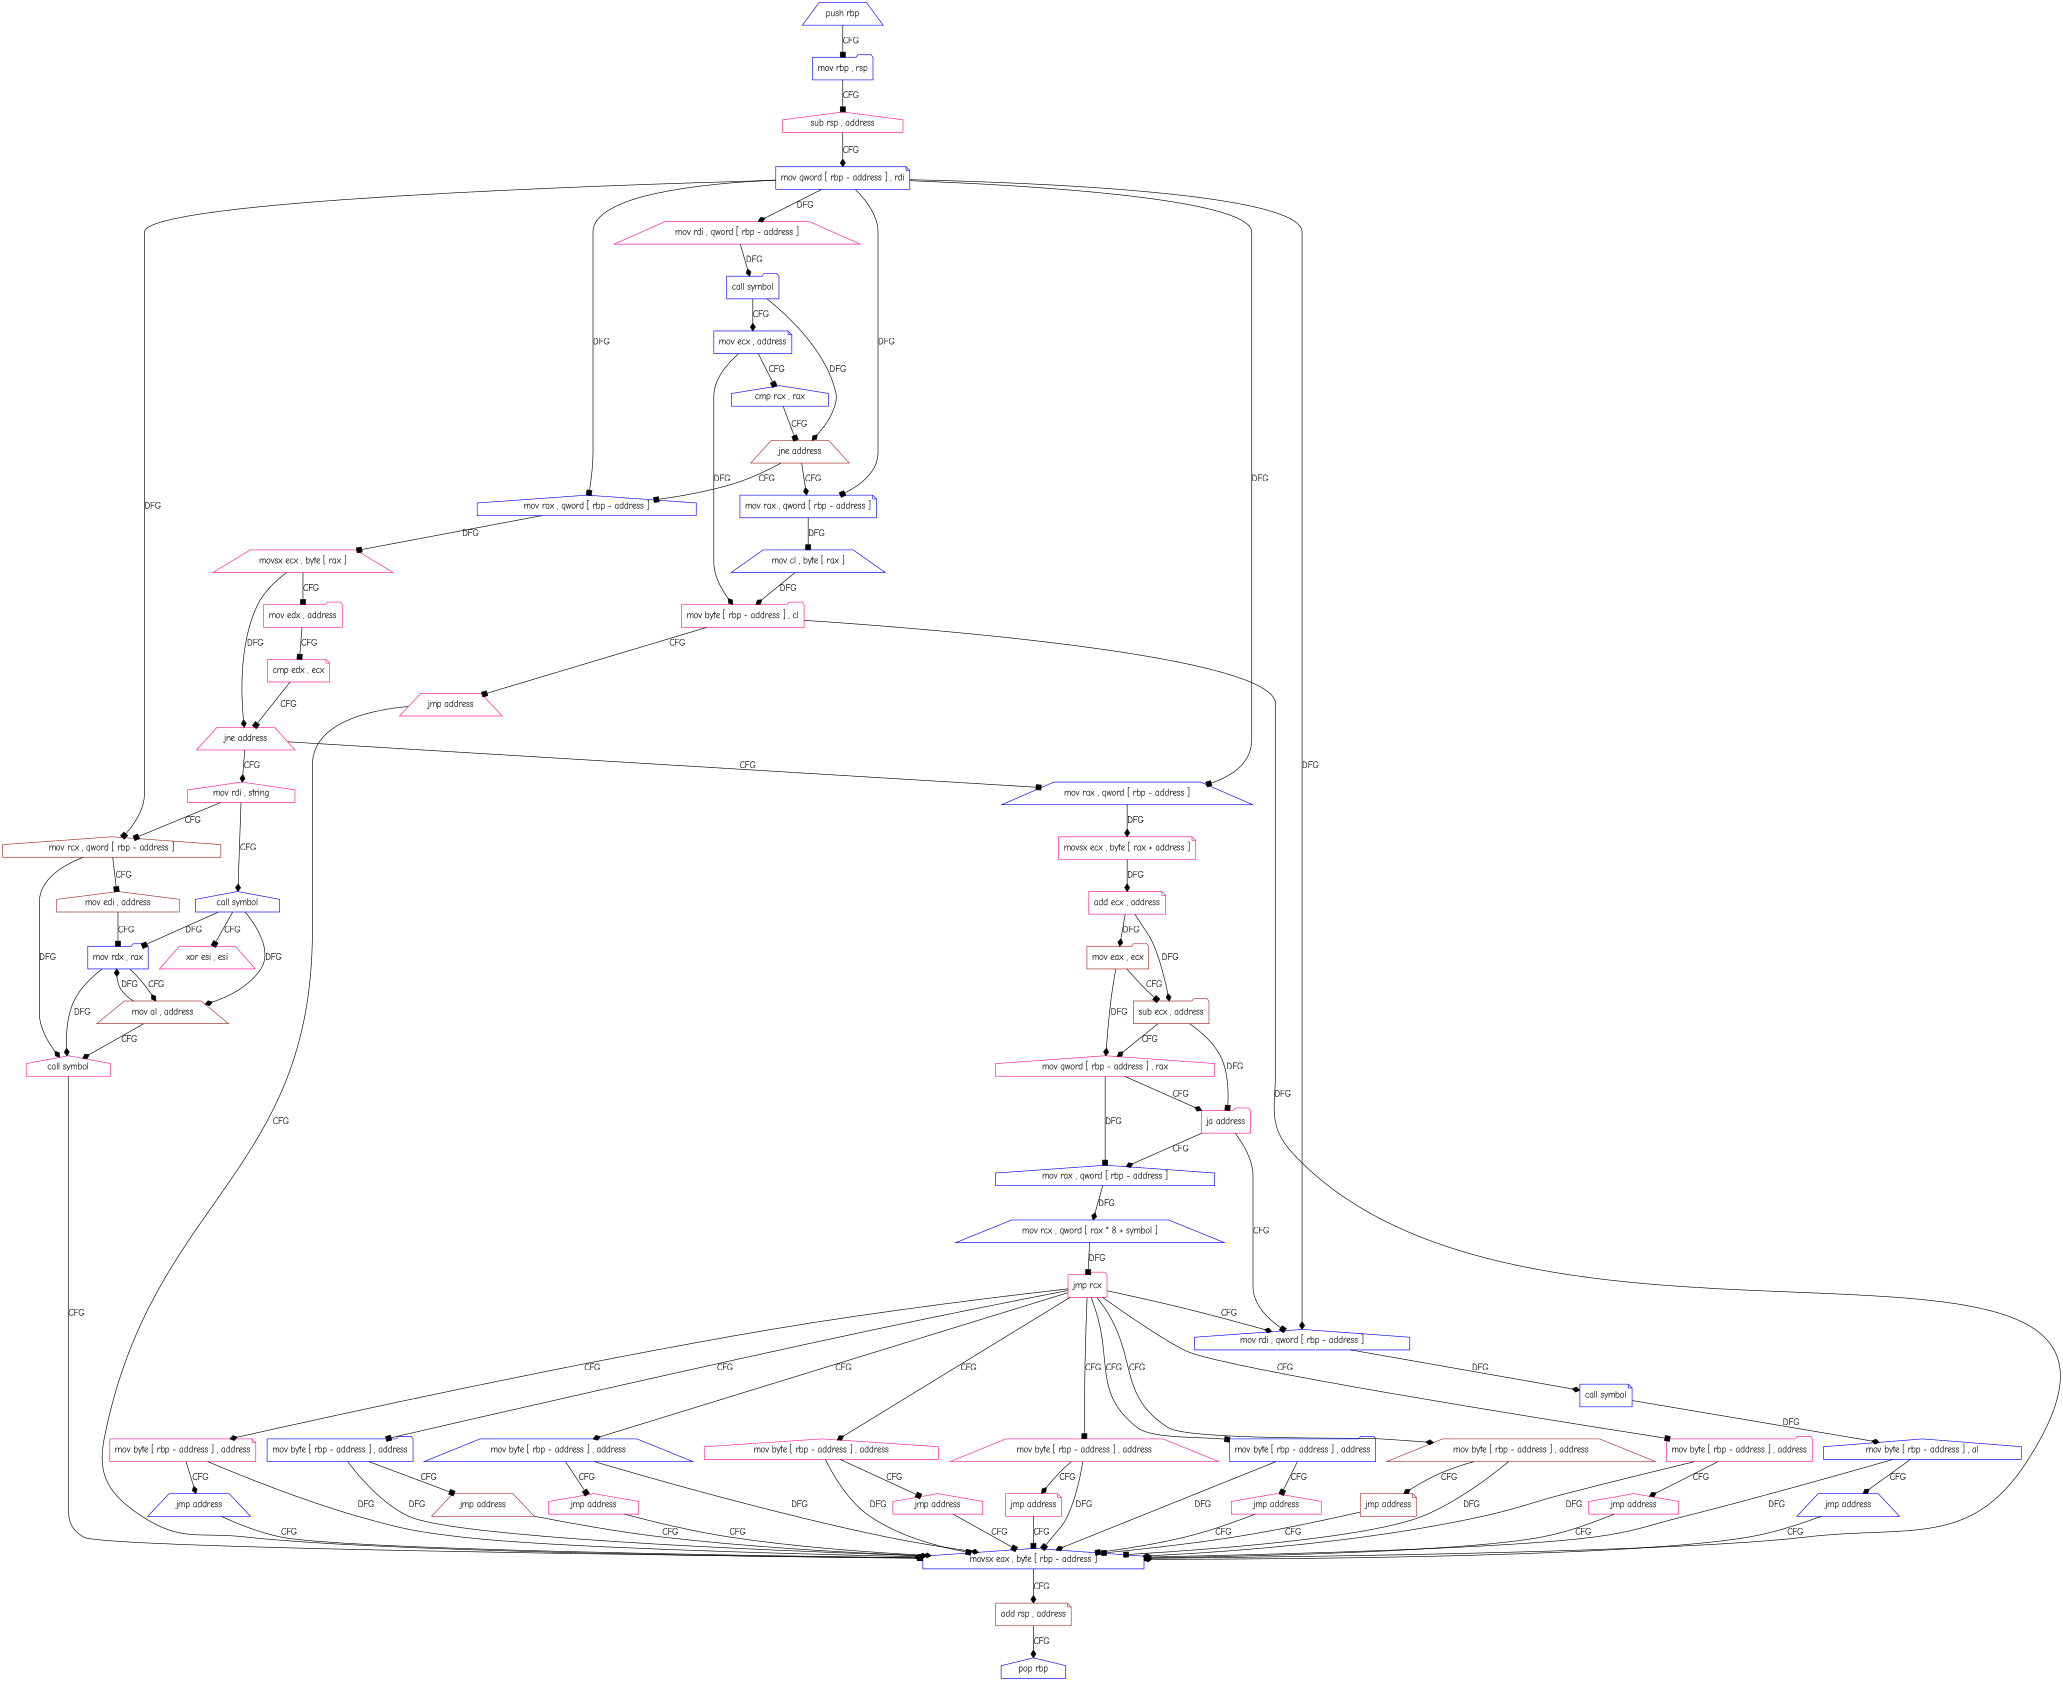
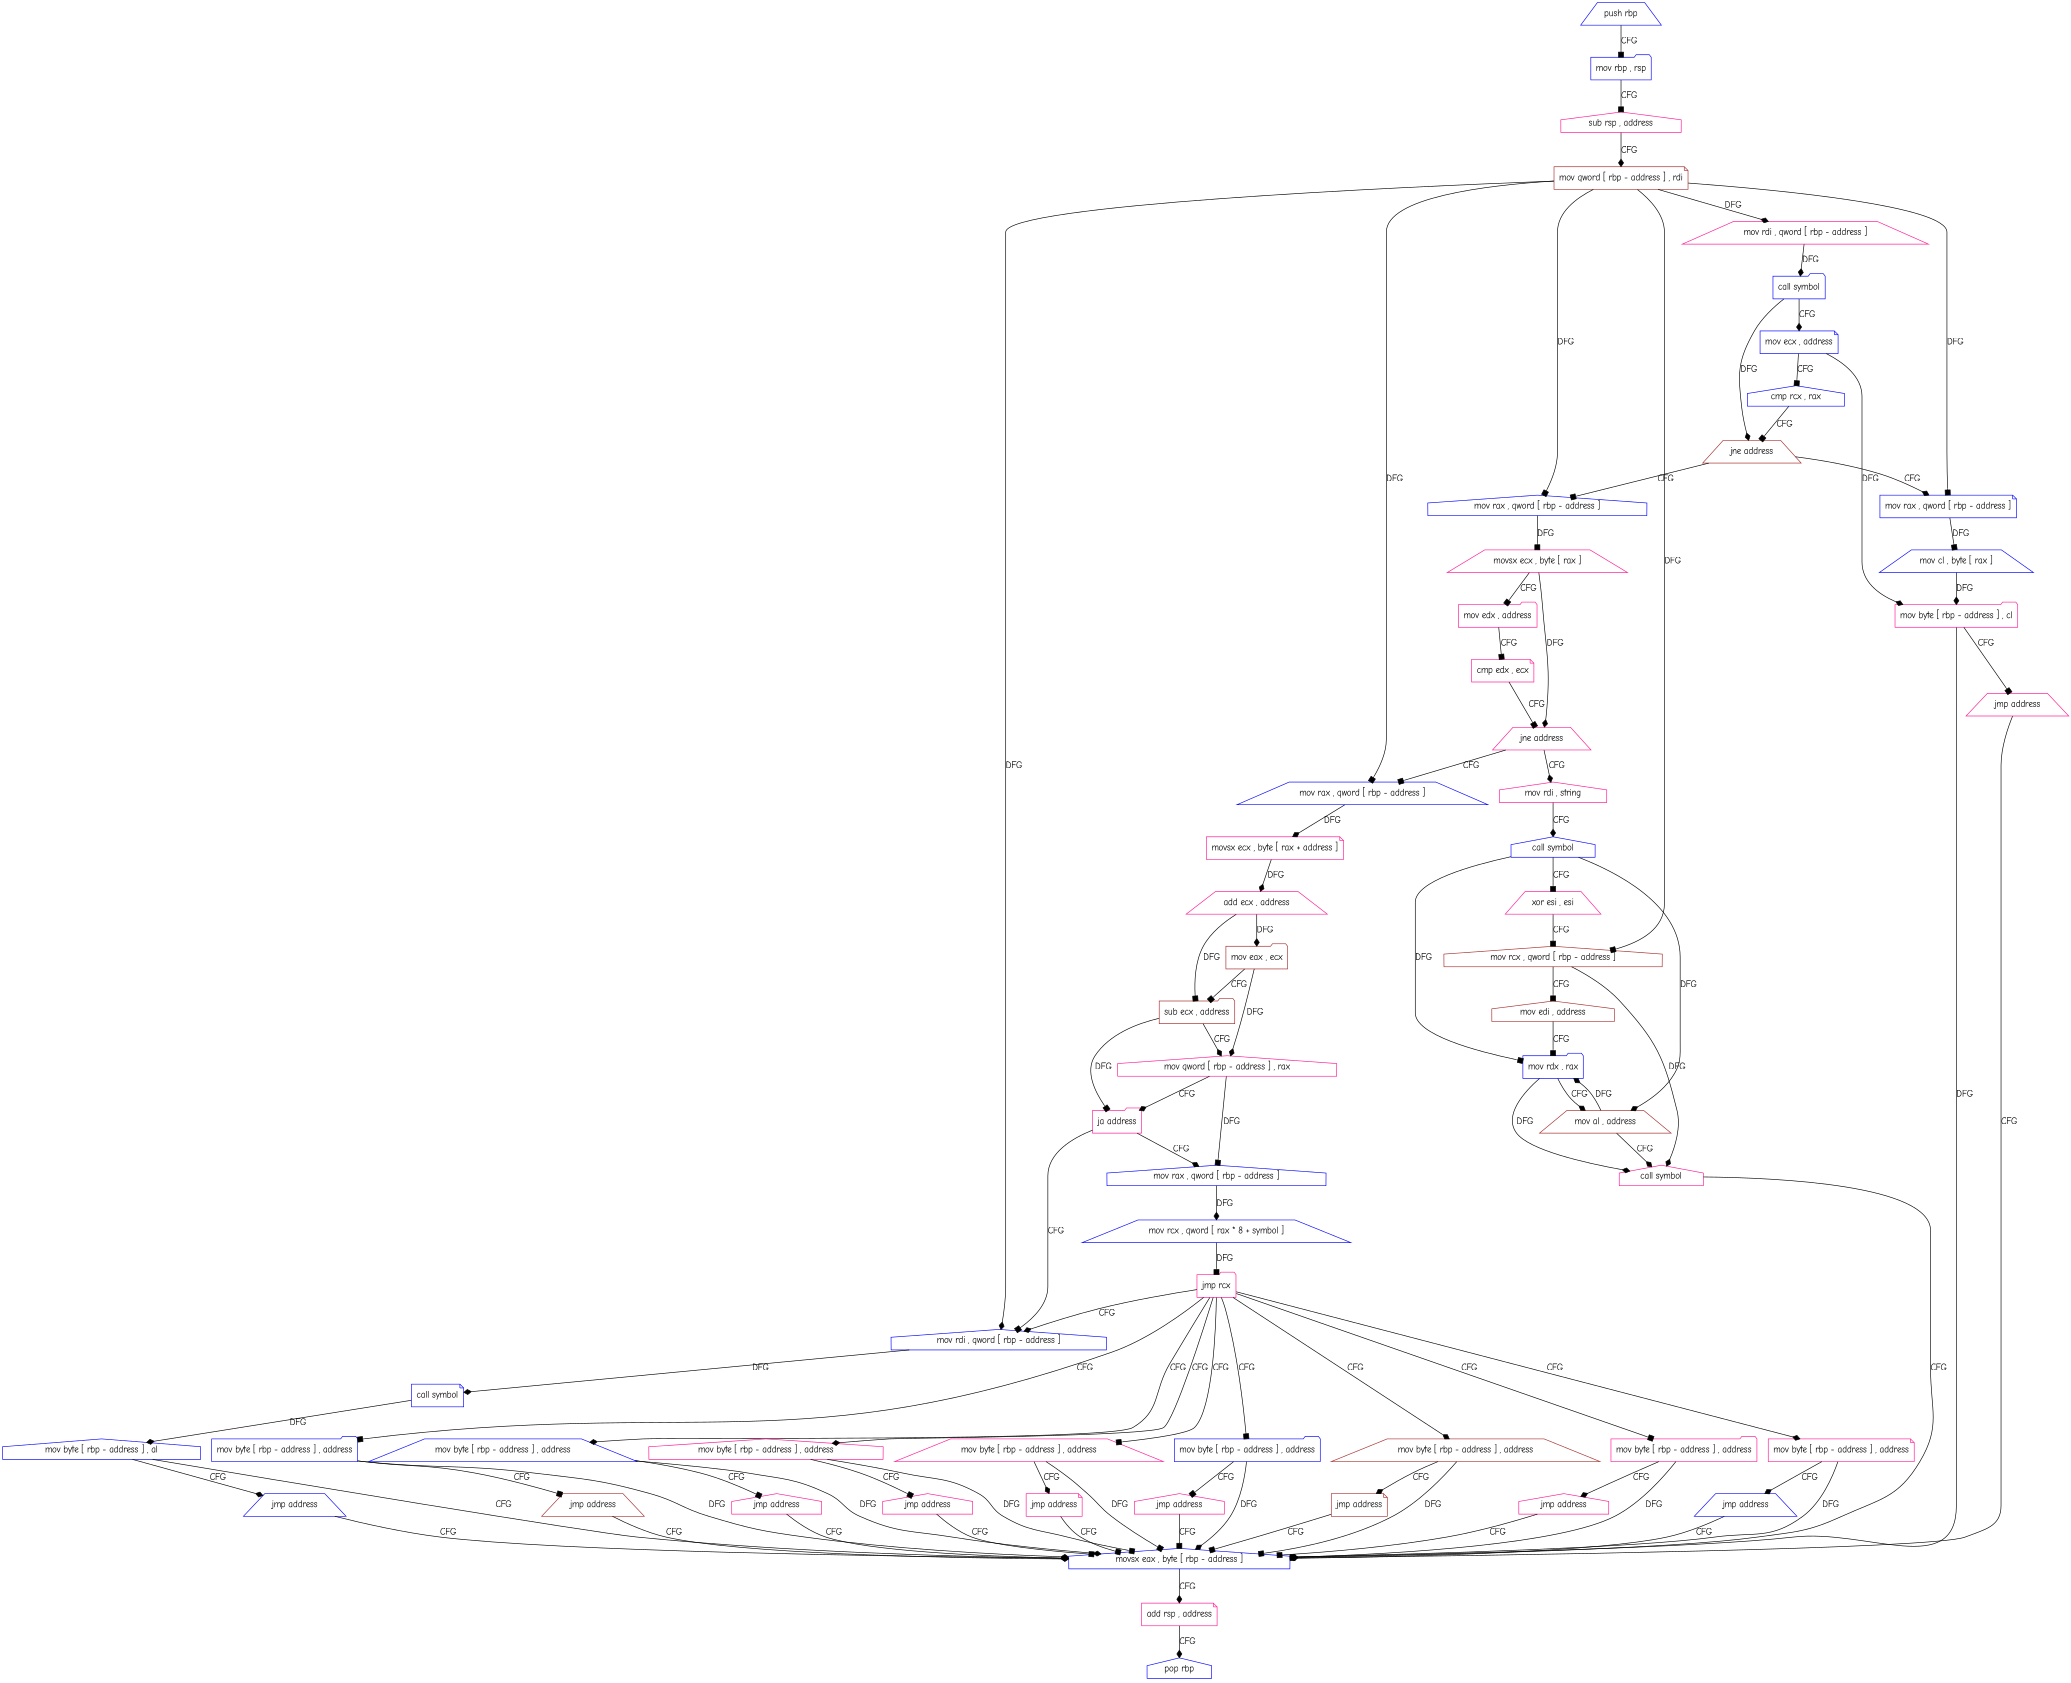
node "mov qword [ rbp - address ] , rdi": color blue -> brown
edge "mov rdi , string" -> "mov rcx , qword [ rbp - address ]": now "xor esi , esi" -> "mov rcx , qword [ rbp - address ]"
node "add ecx , address": shape note -> trapezium
edge "add ecx , address" -> "sub ecx , address": arrowhead diamond -> box
edge "mov byte [ rbp - address ] , al" -> "movsx eax , byte [ rbp - address ]": label "DFG" -> "CFG"
node "add rsp , address": color brown -> deeppink
